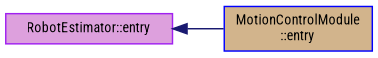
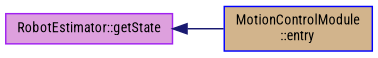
node "RobotEstimator::entry": label "RobotEstimator::entry" -> "RobotEstimator::getState"
